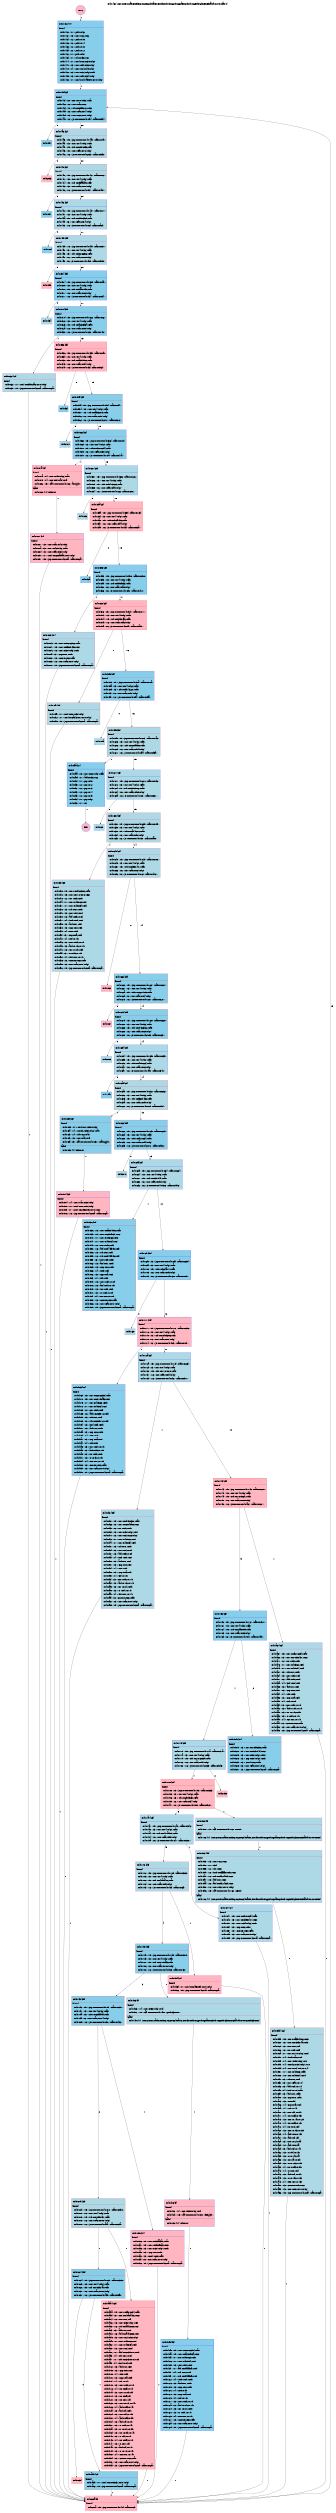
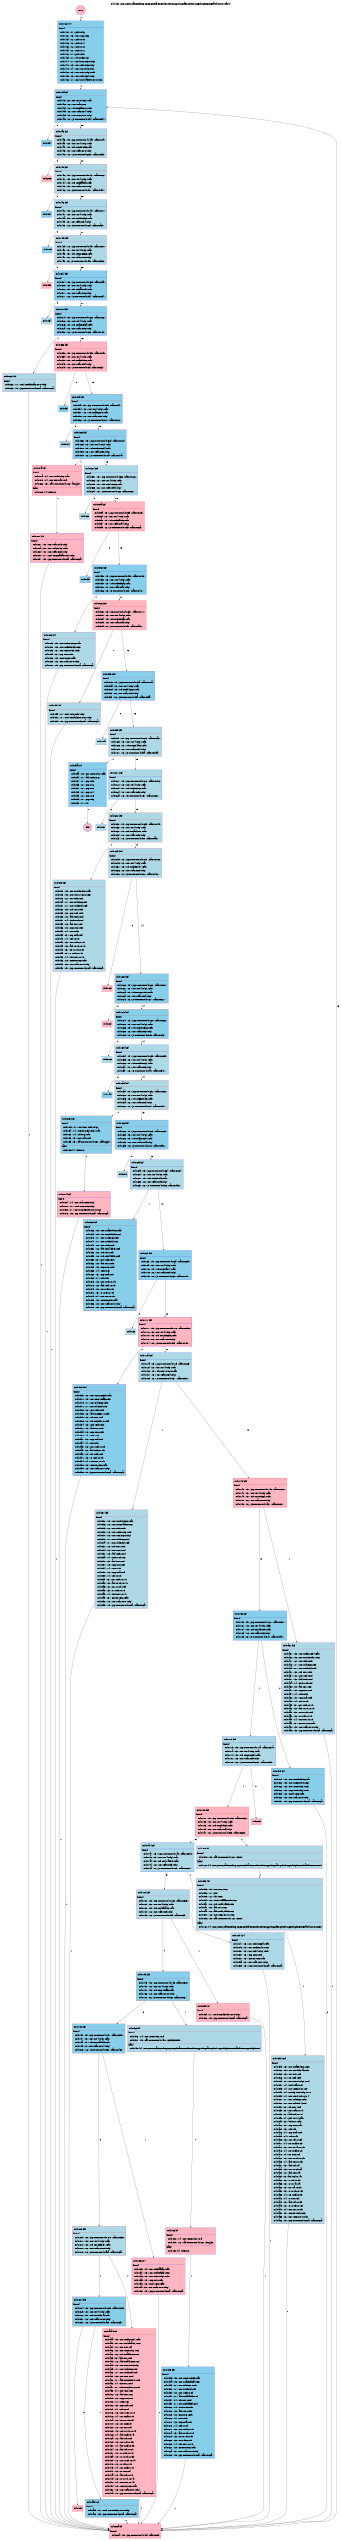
edge "0x40191b [27]" -> "0x40208a [5]": added, label "2"
